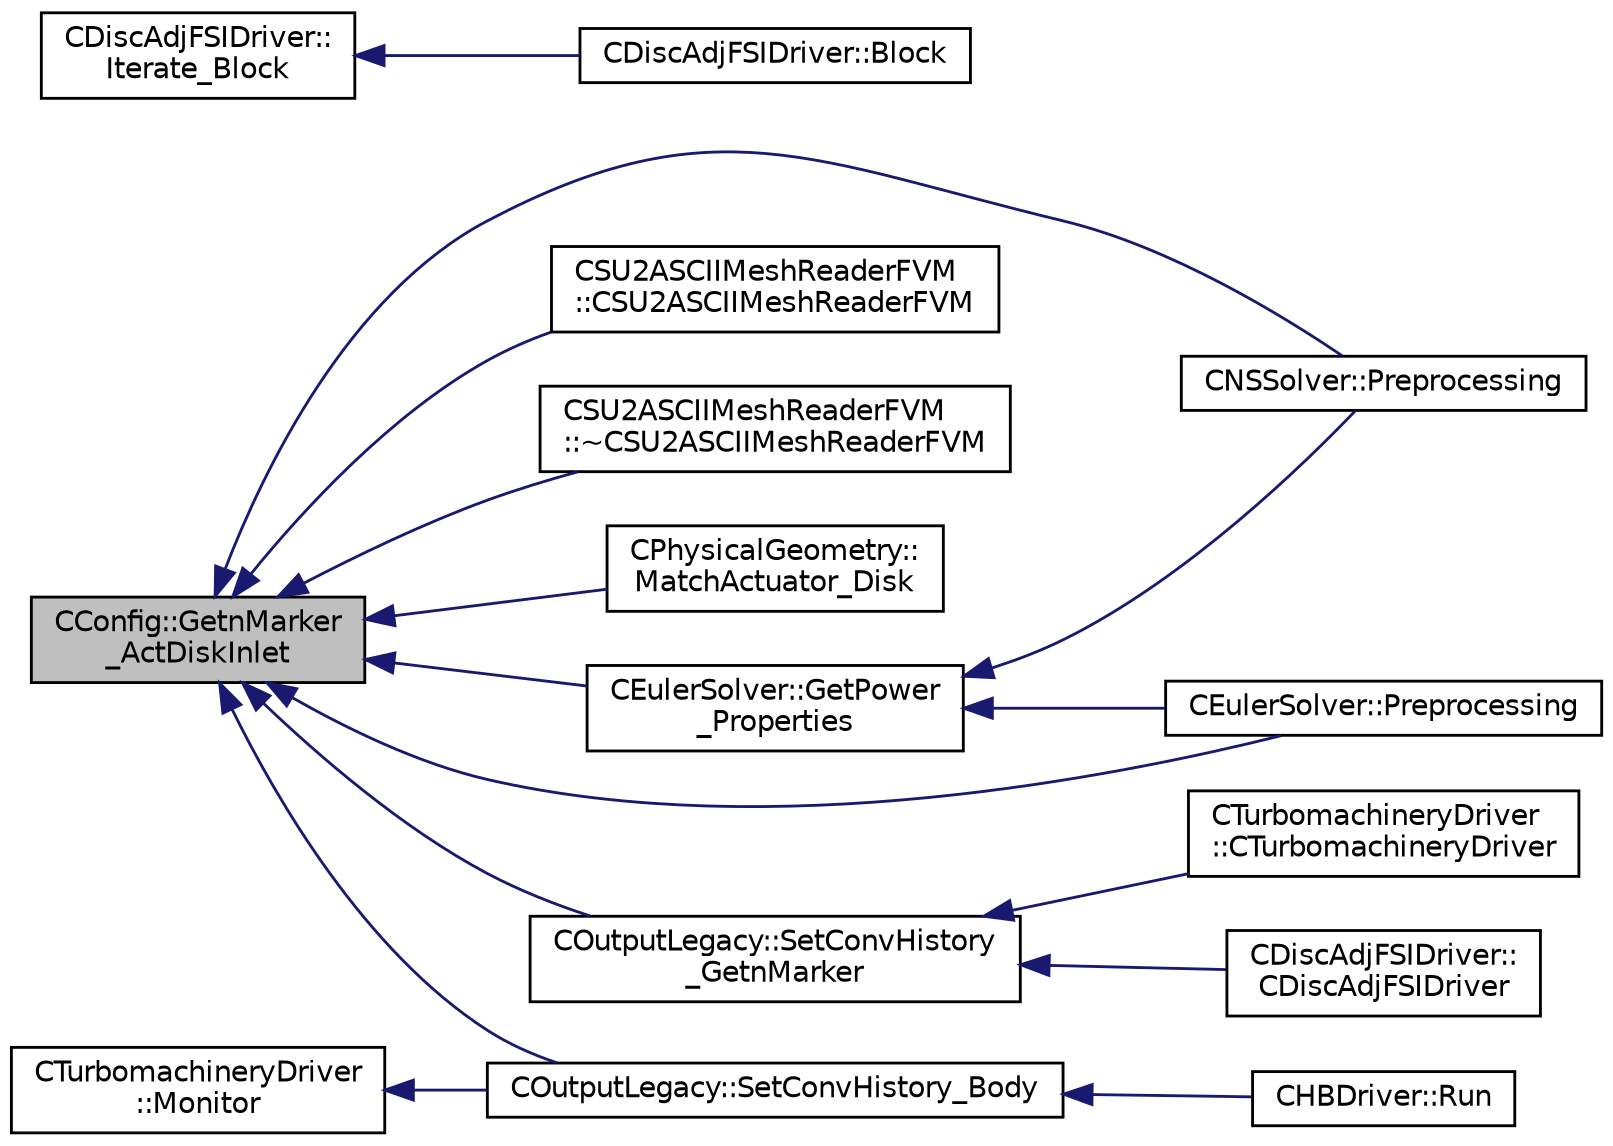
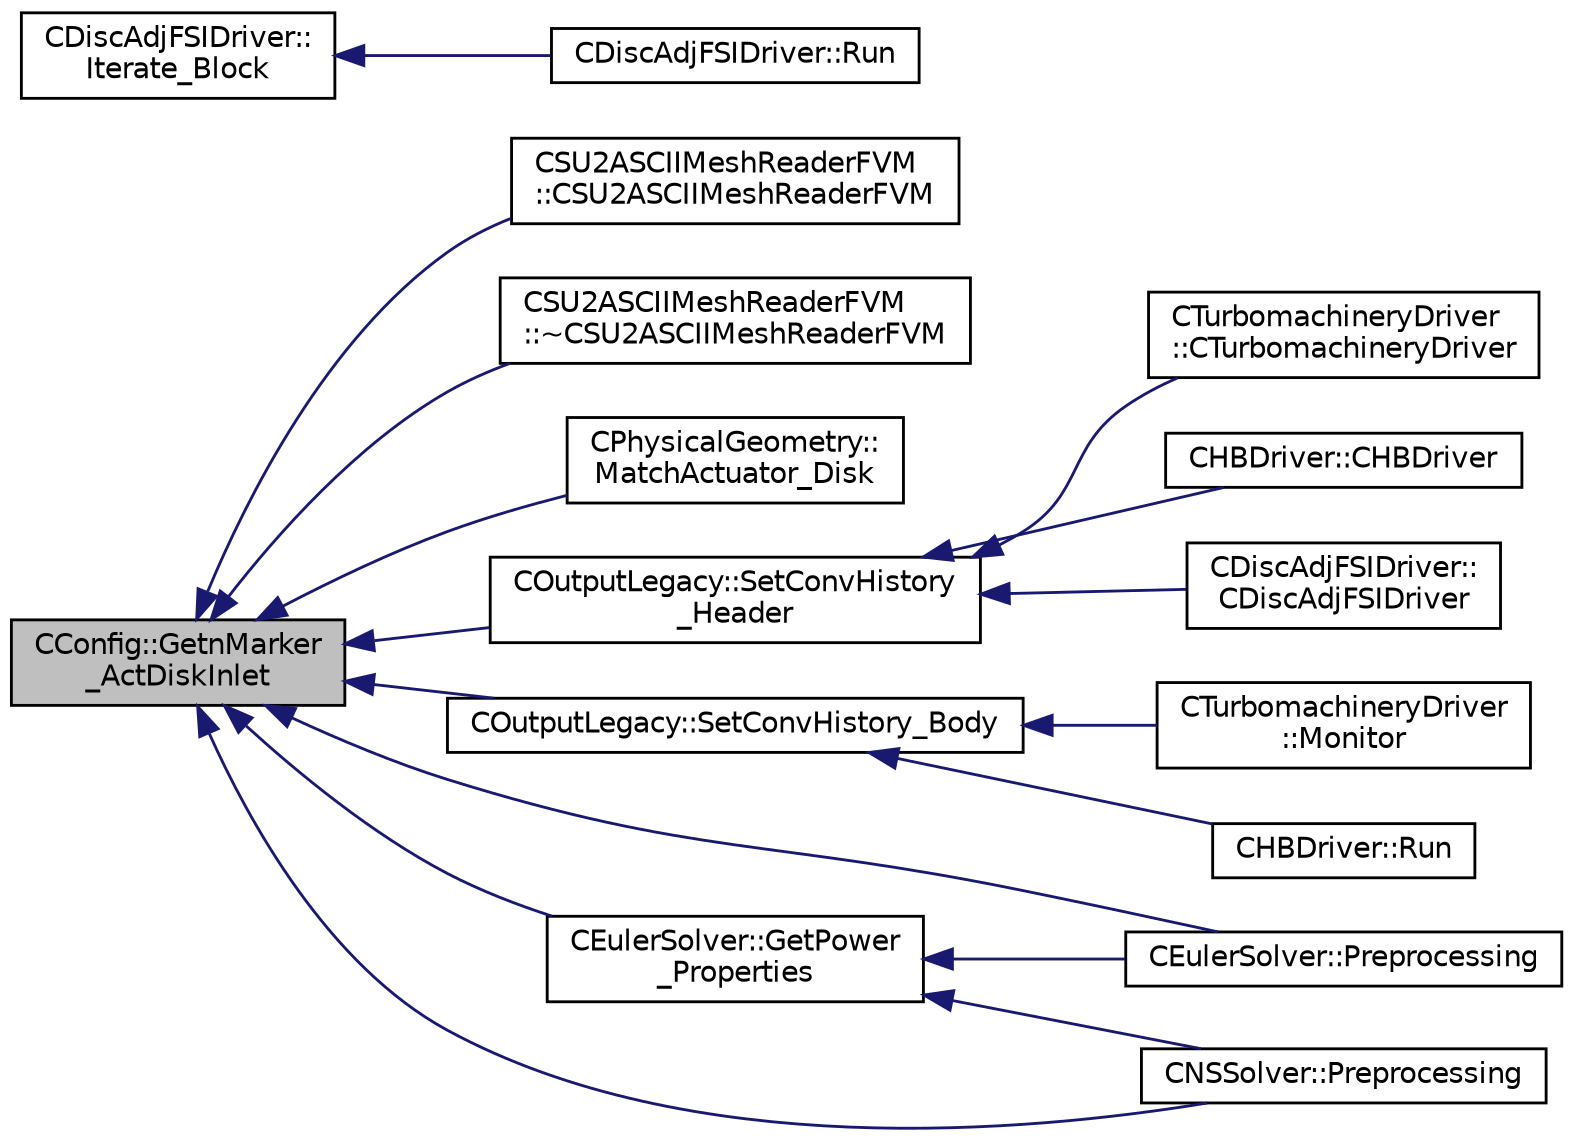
node "CDiscAdjFSIDriver::Block": label "CDiscAdjFSIDriver::Block" -> "CDiscAdjFSIDriver::Run"
node "CHBDriver::CHBDriver": added
node "COutputLegacy::SetConvHistory _GetnMarker": label "COutputLegacy::SetConvHistory _GetnMarker" -> "COutputLegacy::SetConvHistory _Header"
edge "COutputLegacy::SetConvHistory_Body" -> "CTurbomachineryDriver ::Monitor": reversed
